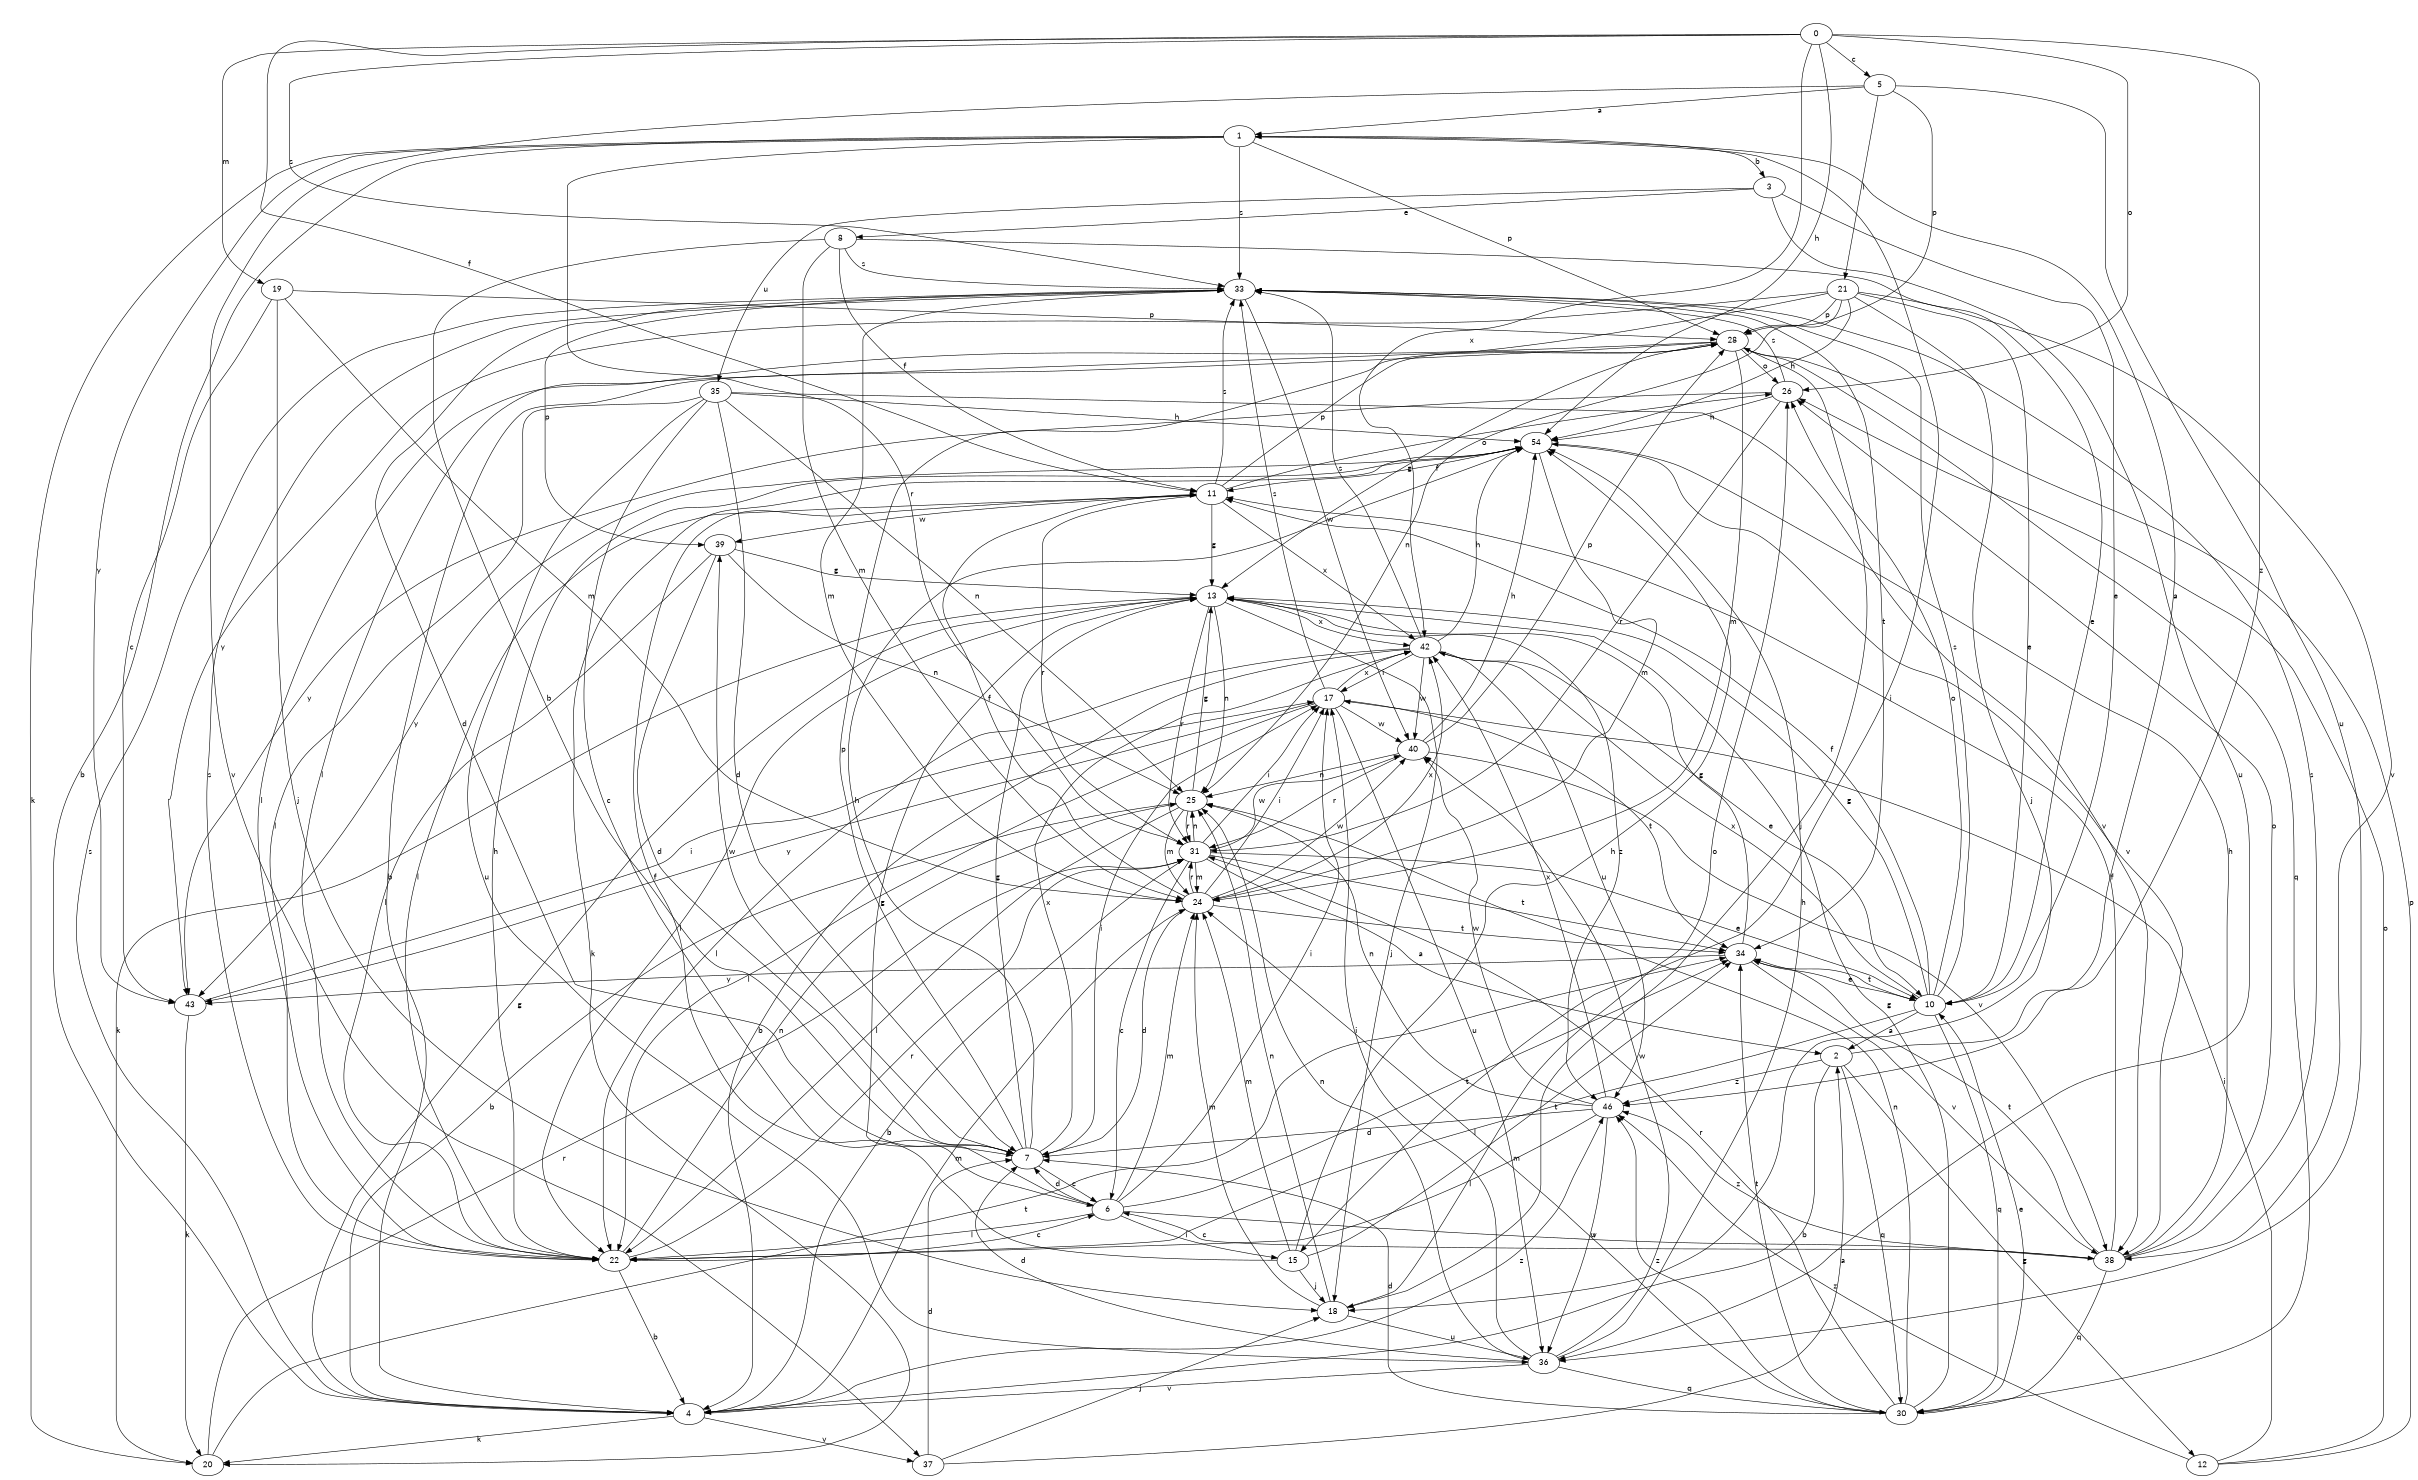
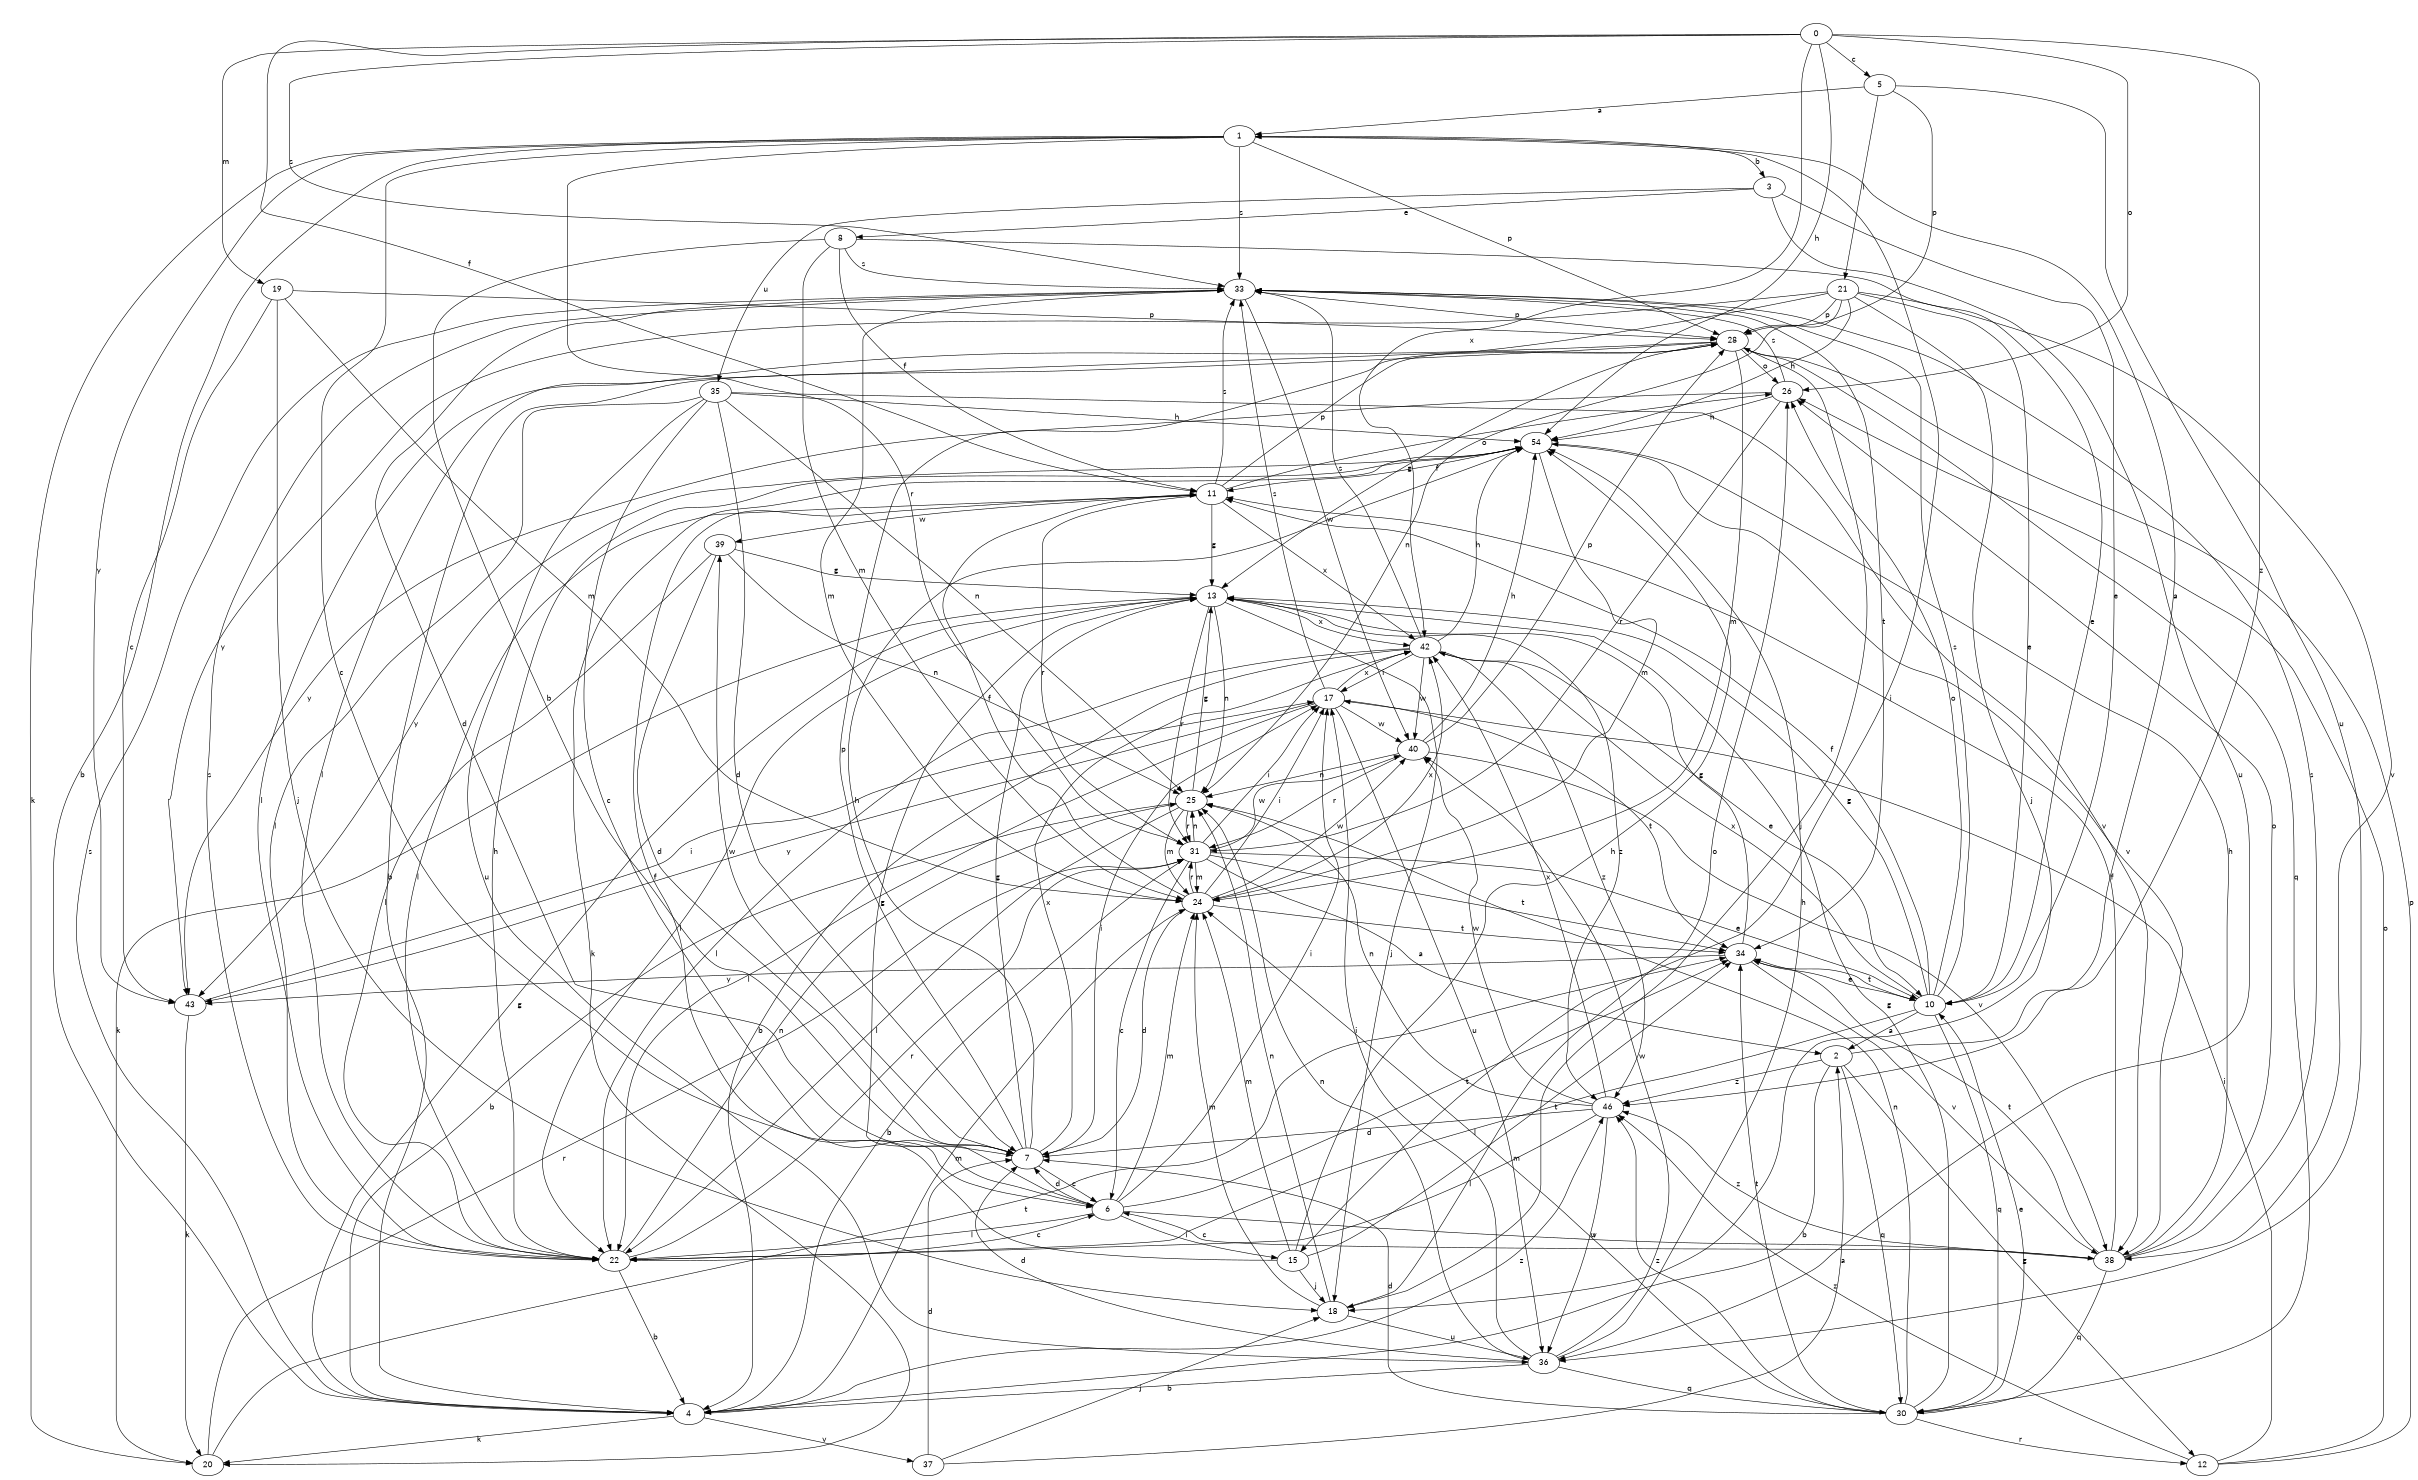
edge "5" -> "37": removed, label "v"
edge "33" -> "39": now "33" -> "28"
edge "1" -> "6": added, label "c"
edge "42" -> "46": label "u" -> "z"
edge "30" -> "31": now "30" -> "12"
edge "36" -> "4": label "v" -> "b"
